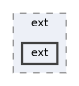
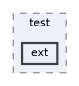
cluster "ext": label "ext" -> "test"
